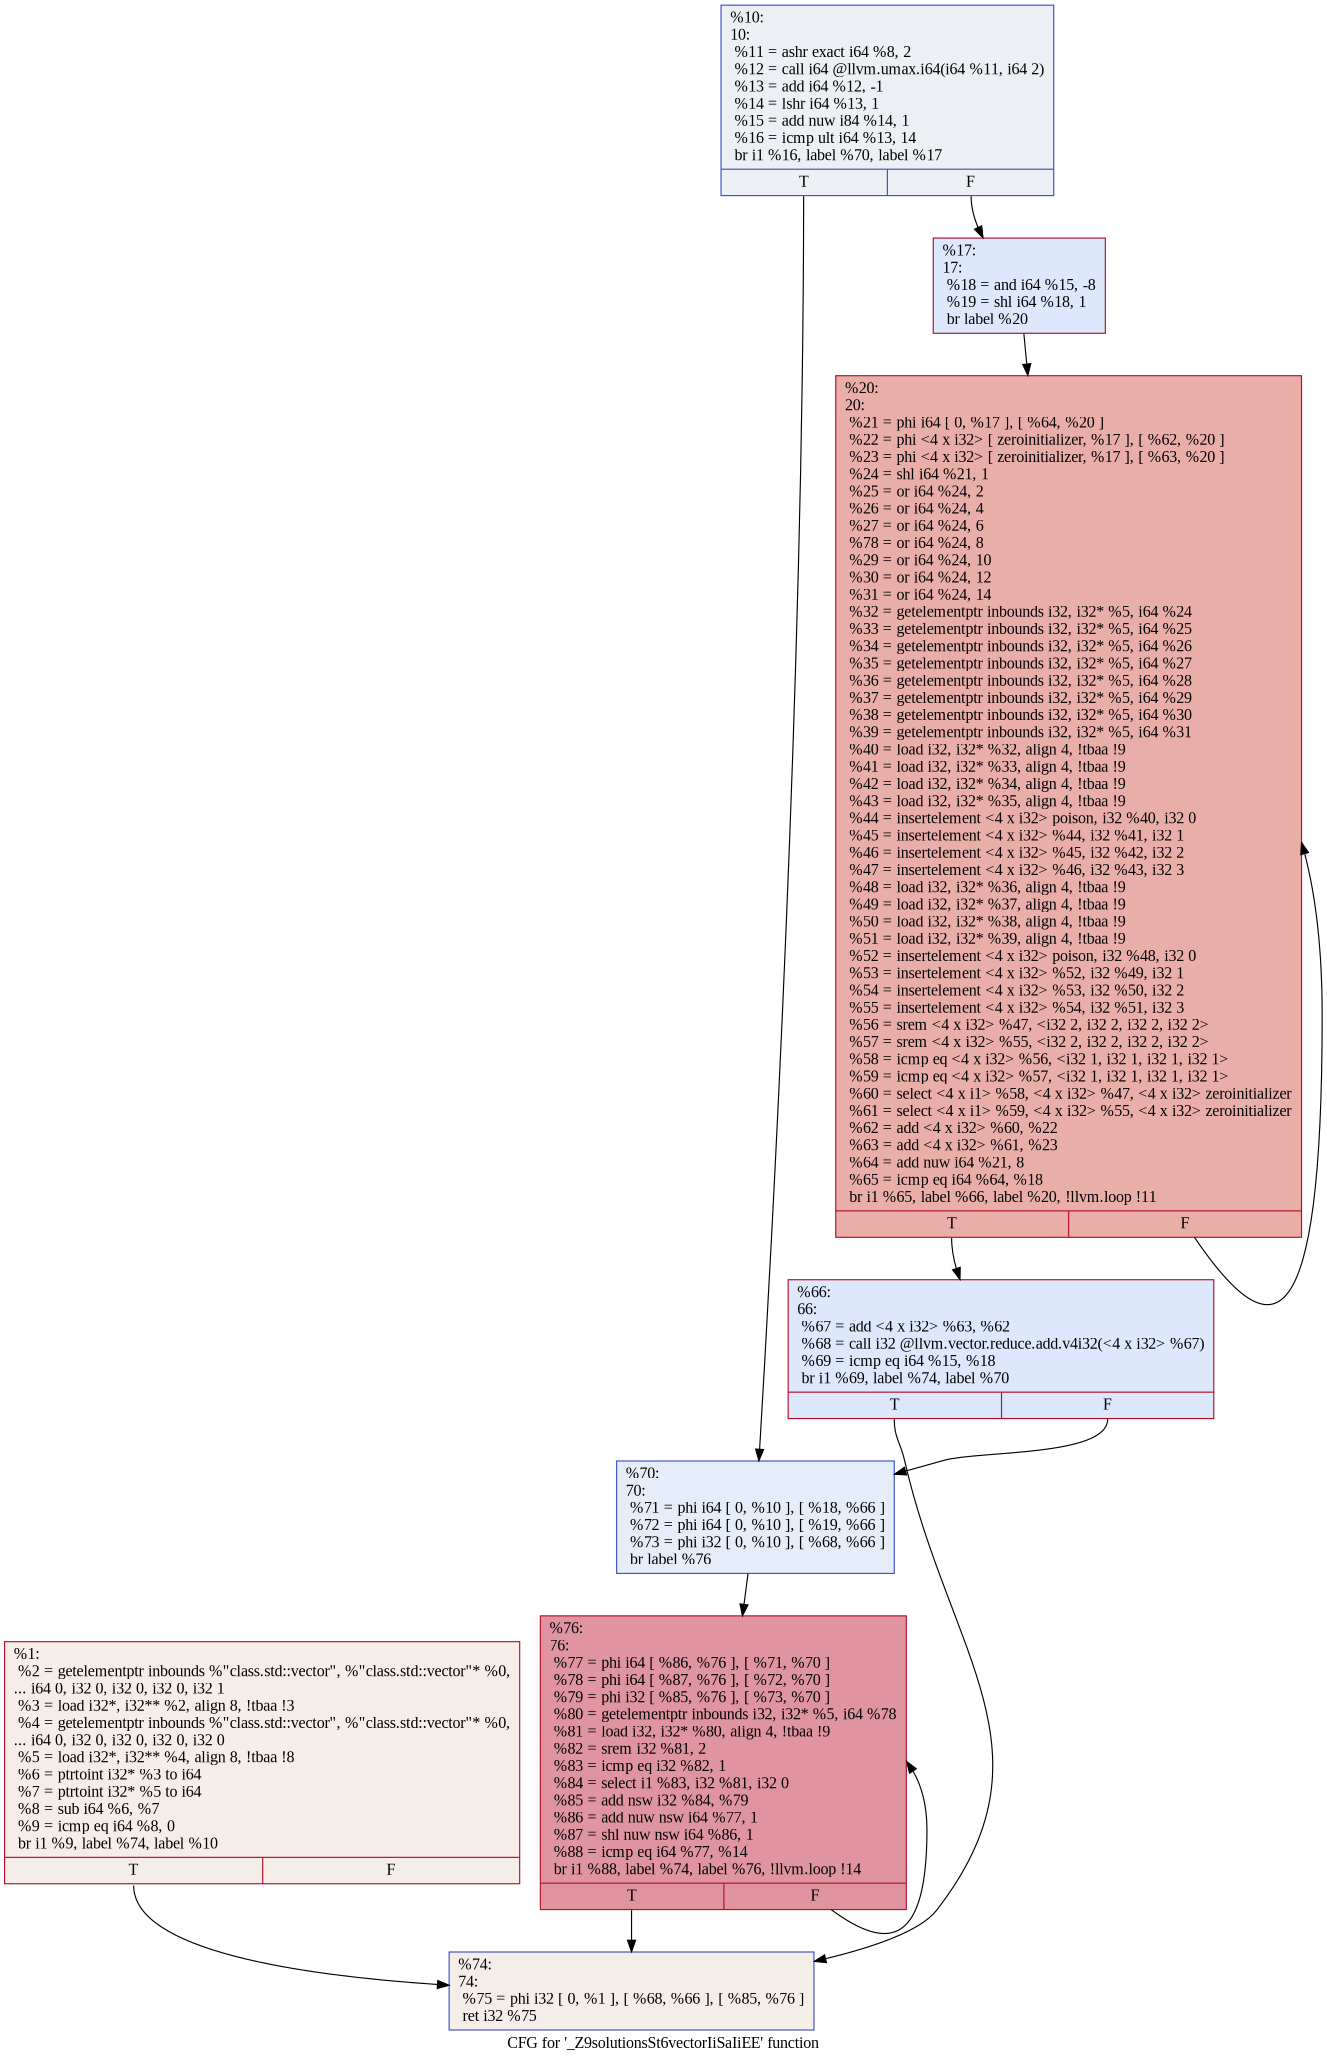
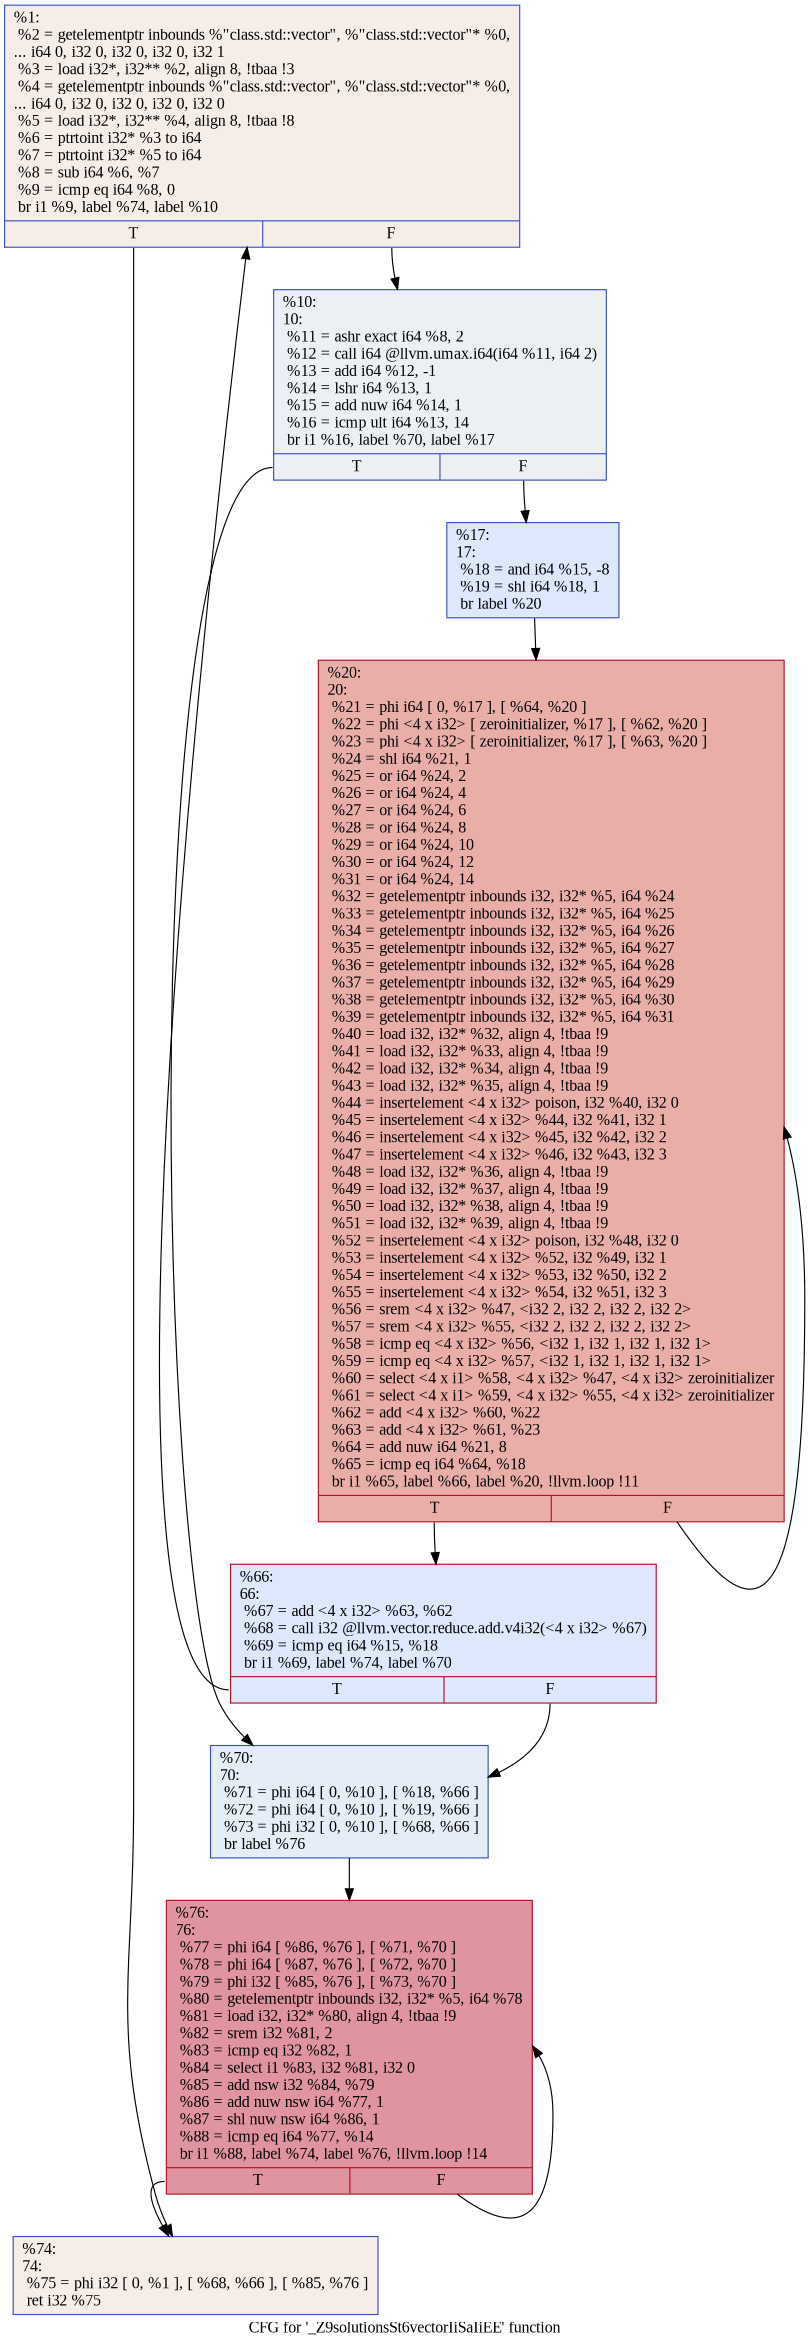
node "%10:": text "%15 = add nuw i84 %14, 1" -> "%15 = add nuw i64 %14, 1"
edge "%1:" -> "%10:": added
node "%17:": color #b70d28ff -> #3d50c3ff
node "%20:": text "%78 = or i64 %24, 8" -> "%28 = or i64 %24, 8"
edge "%66:" -> "%74:": now "%66:" -> "%1:"
node "%1:": color #b70d28ff -> #3d50c3ff
